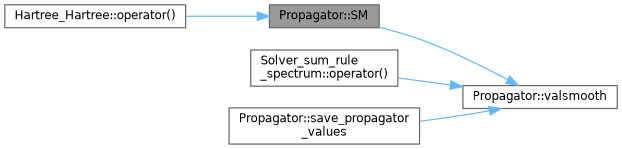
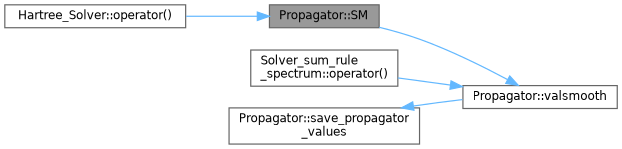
node "Hartree_Hartree::operator()": label "Hartree_Hartree::operator()" -> "Hartree_Solver::operator()"
edge "Propagator::save_propagator _values" -> "Propagator::valsmooth": reversed
